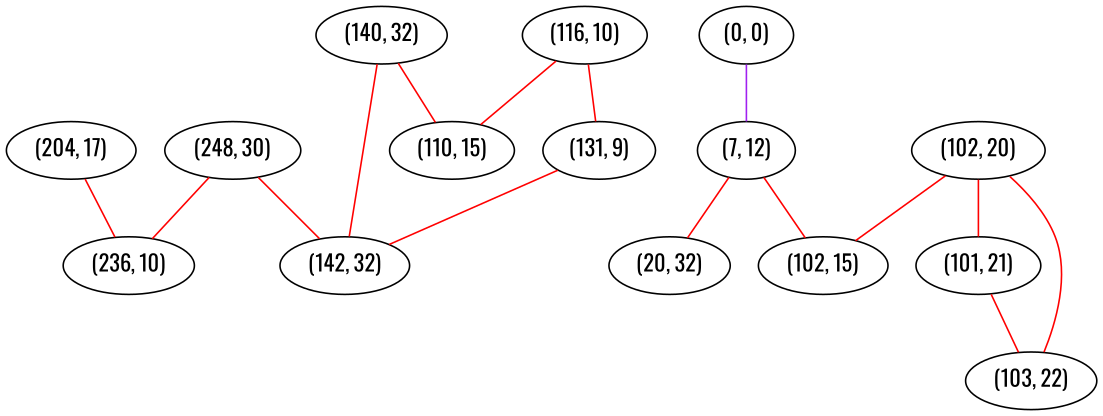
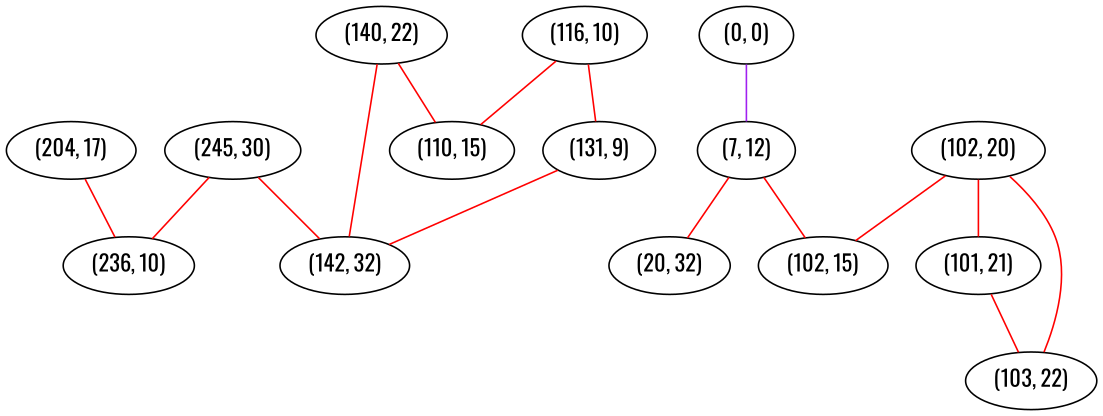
node "(140, 32)": label "(140, 32)" -> "(140, 22)"
node "(248, 30)": label "(248, 30)" -> "(245, 30)"
